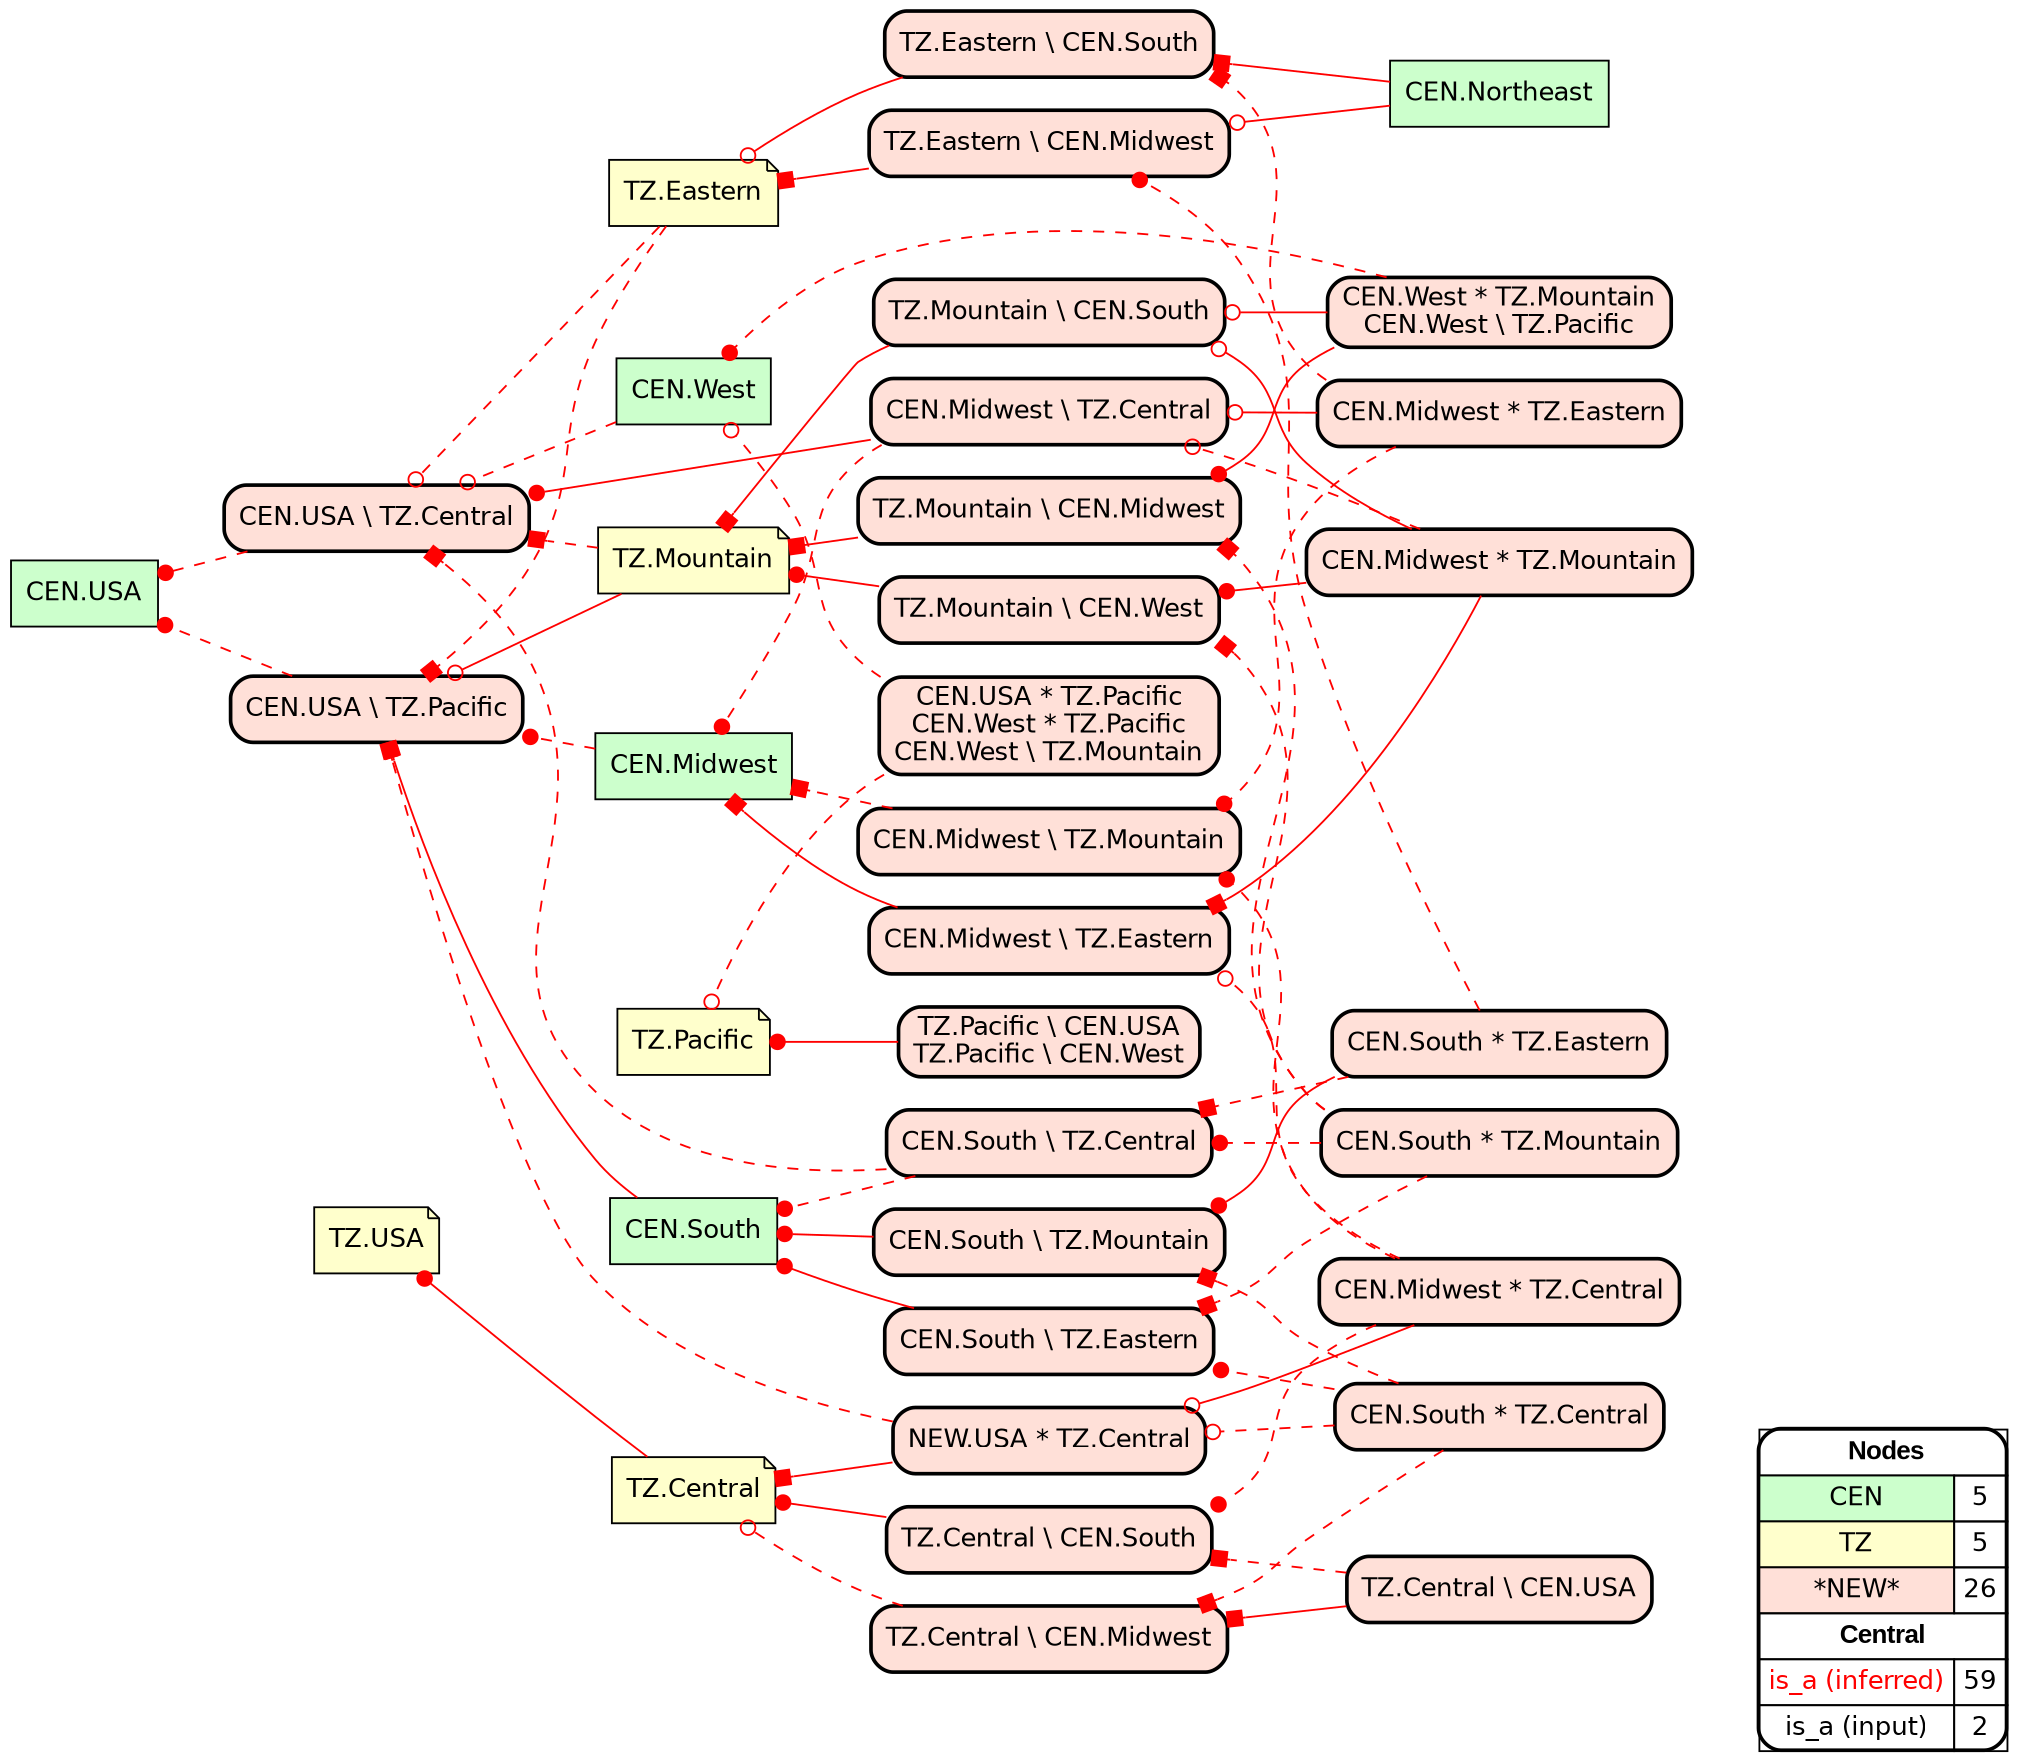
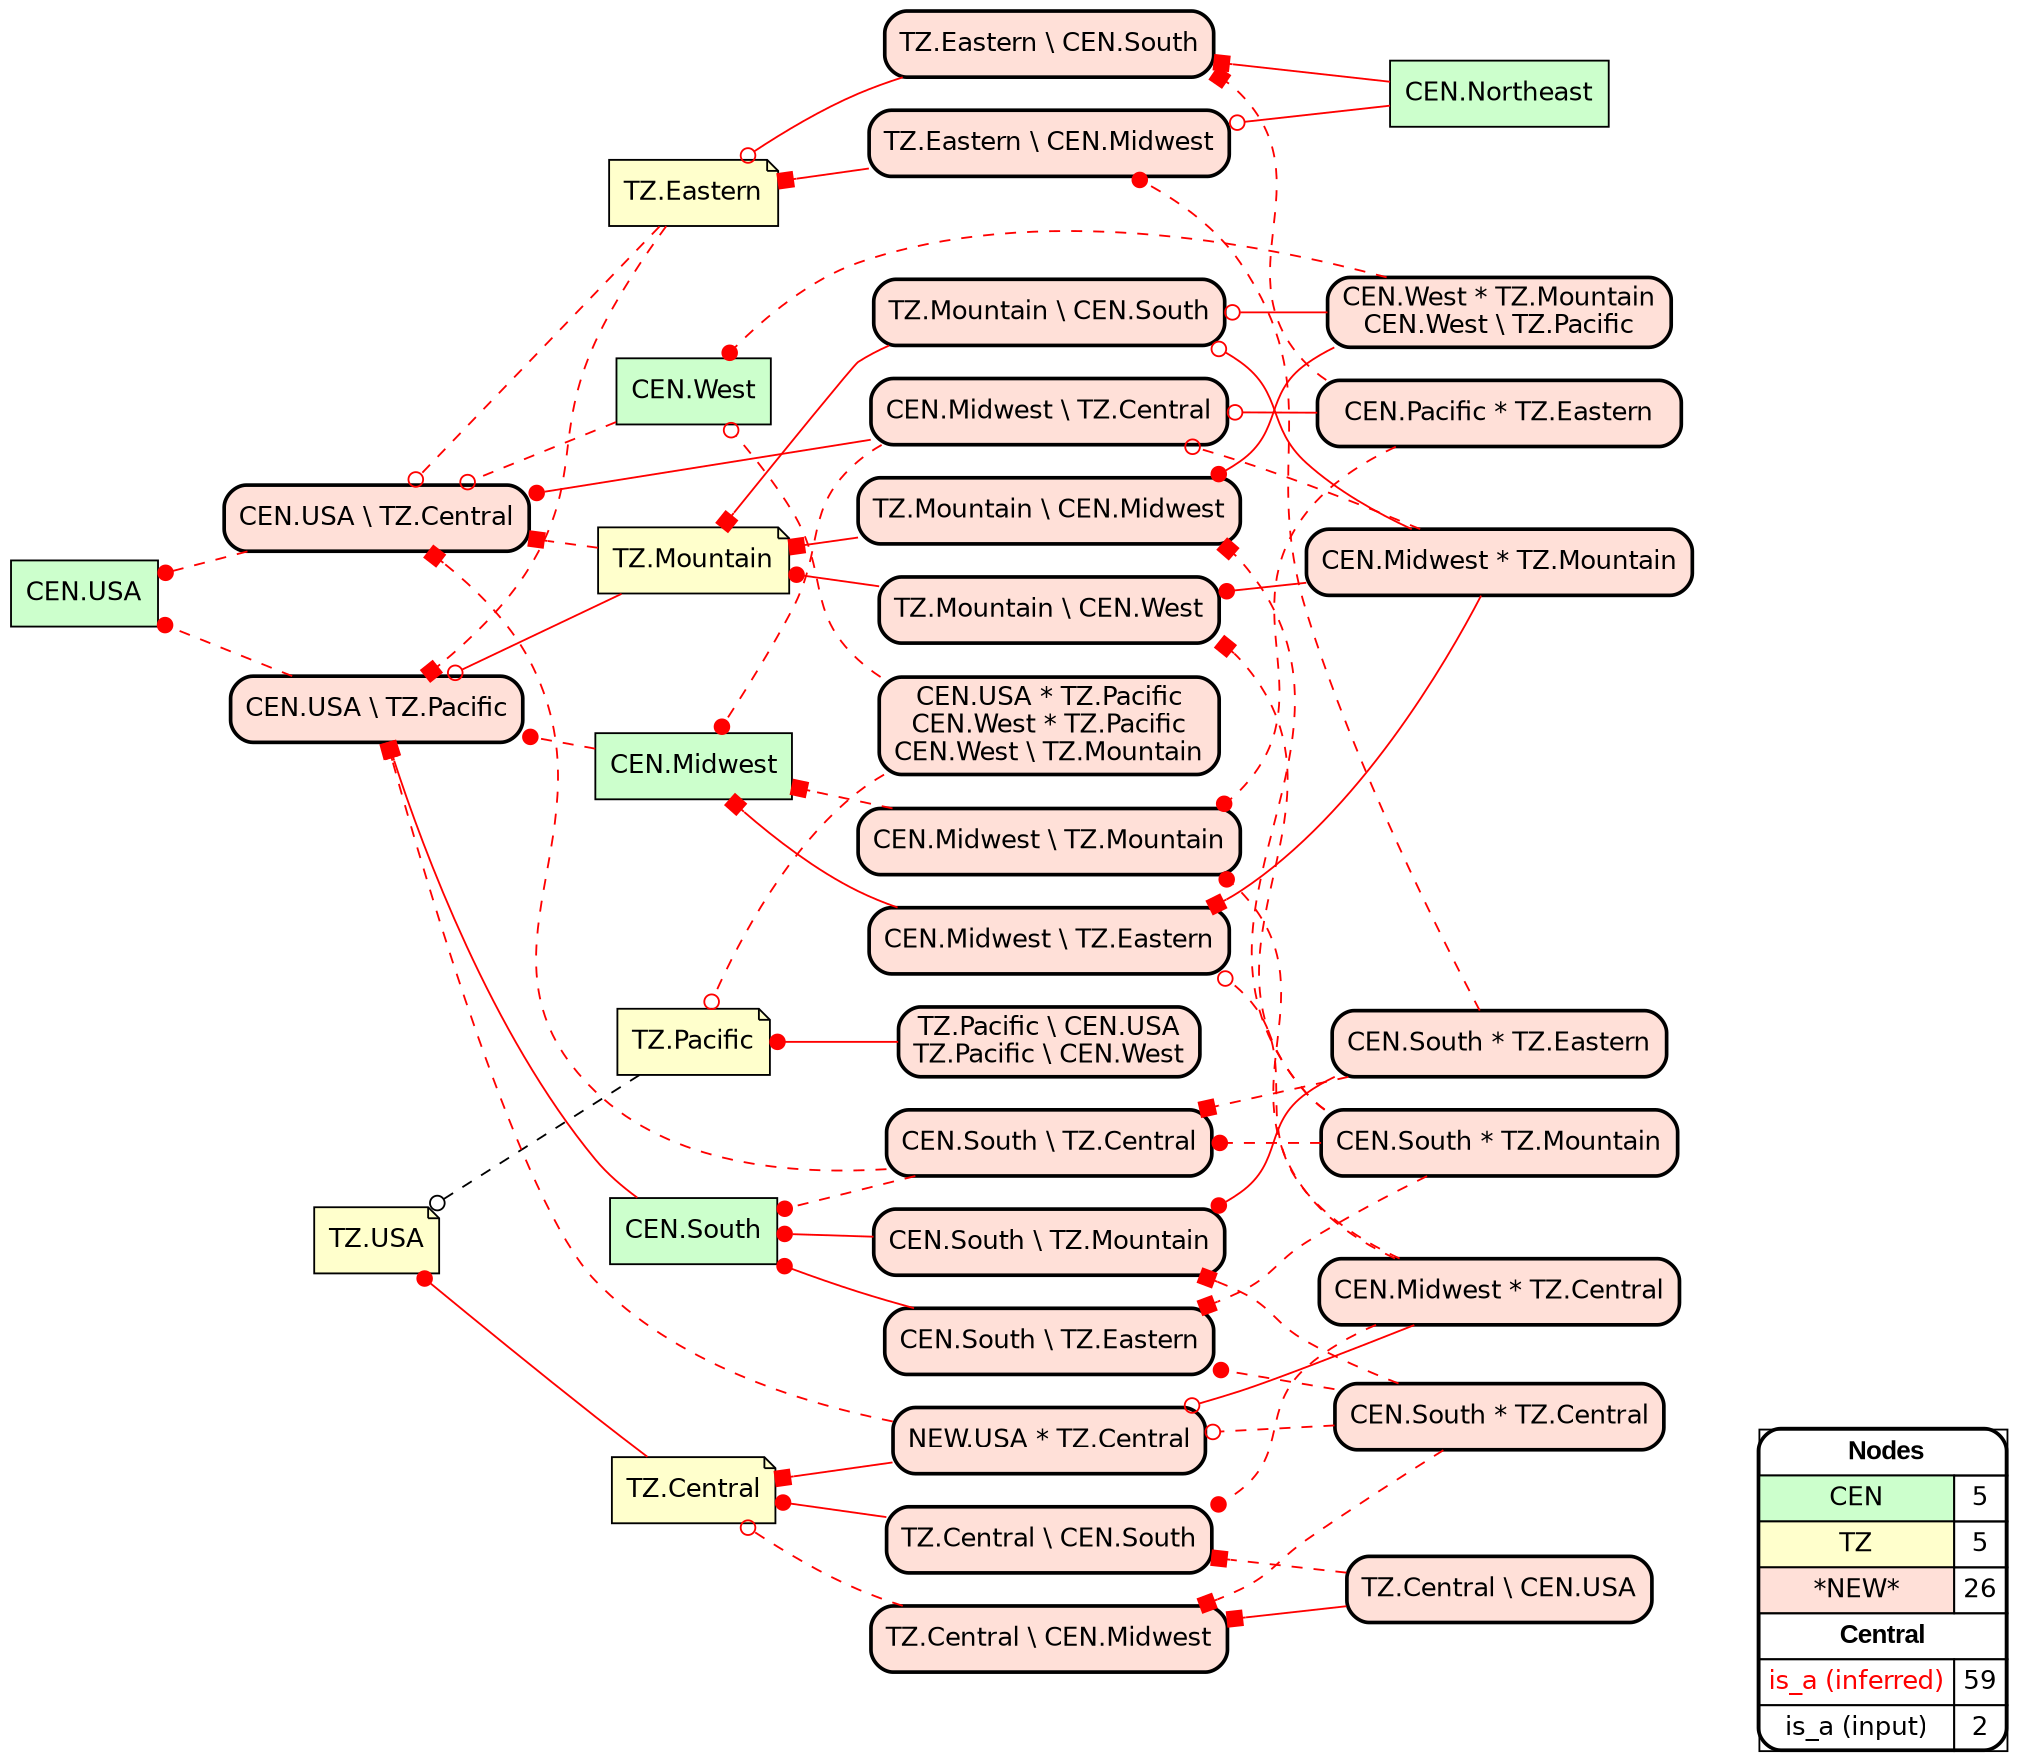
node "CEN.Midwest * TZ.Eastern": label "CEN.Midwest * TZ.Eastern" -> "CEN.Pacific * TZ.Eastern"
edge "TZ.Pacific" -> "TZ.USA": added
